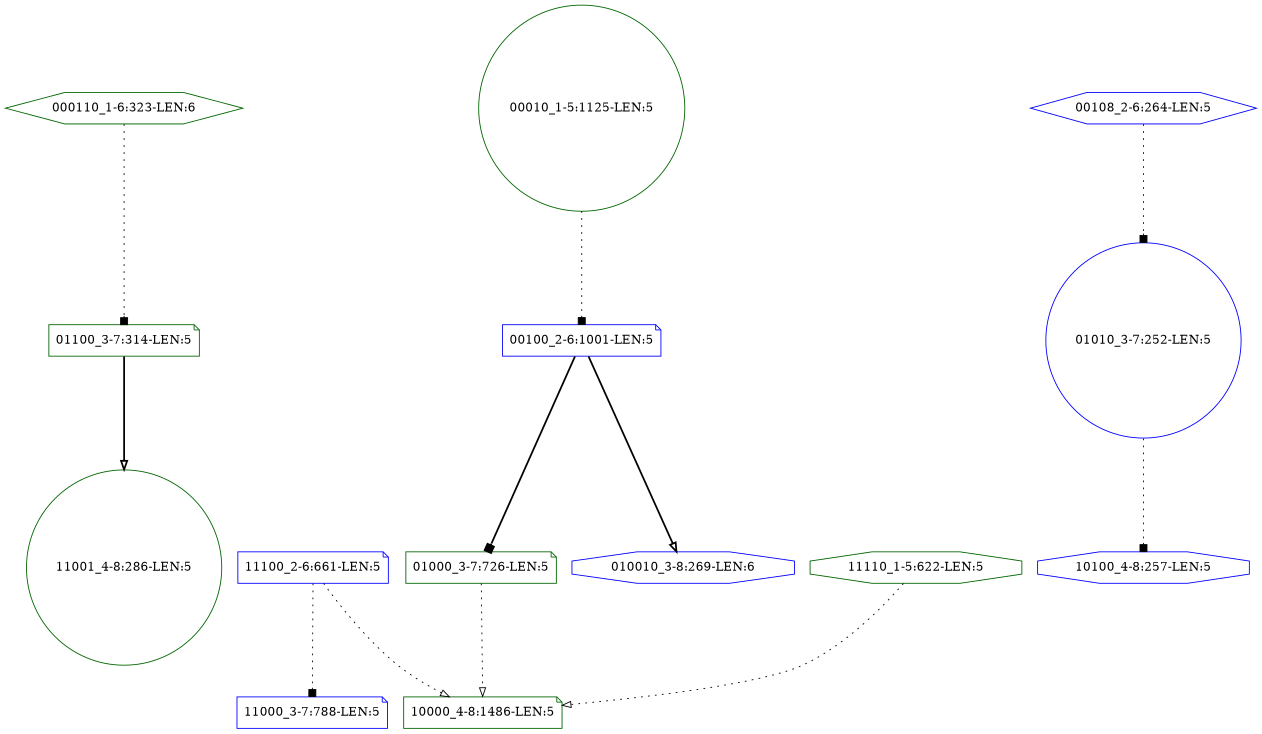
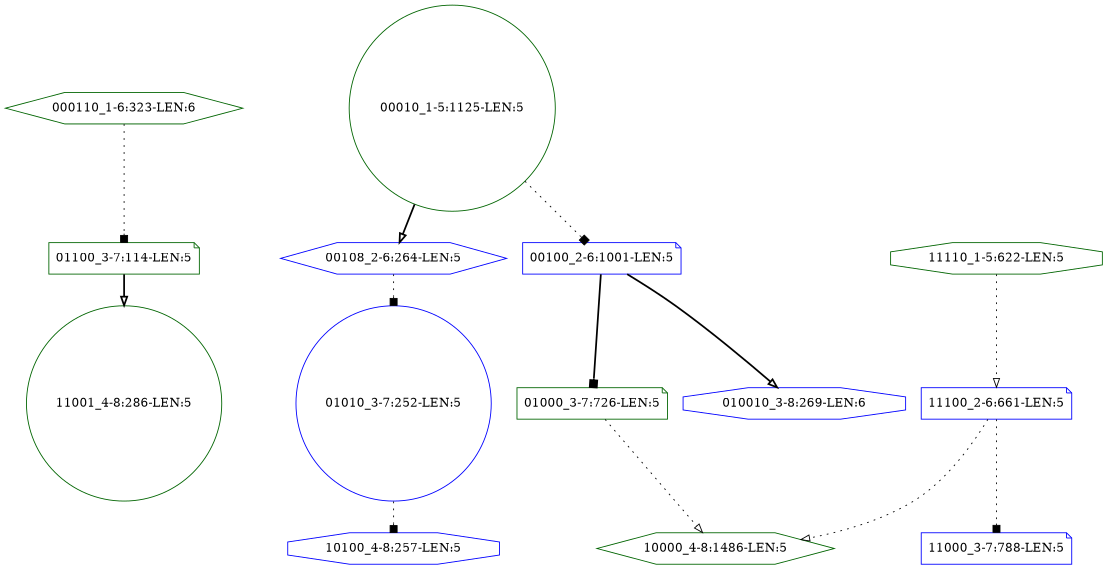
edge "00010_1-5:1125-LEN:5" -> "00108_2-6:264-LEN:5": added
node "01100_3-7:314-LEN:5": label "01100_3-7:314-LEN:5" -> "01100_3-7:114-LEN:5"
edge "11110_1-5:622-LEN:5" -> "10000_4-8:1486-LEN:5": now "11110_1-5:622-LEN:5" -> "11100_2-6:661-LEN:5"
node "10000_4-8:1486-LEN:5": shape note -> hexagon
